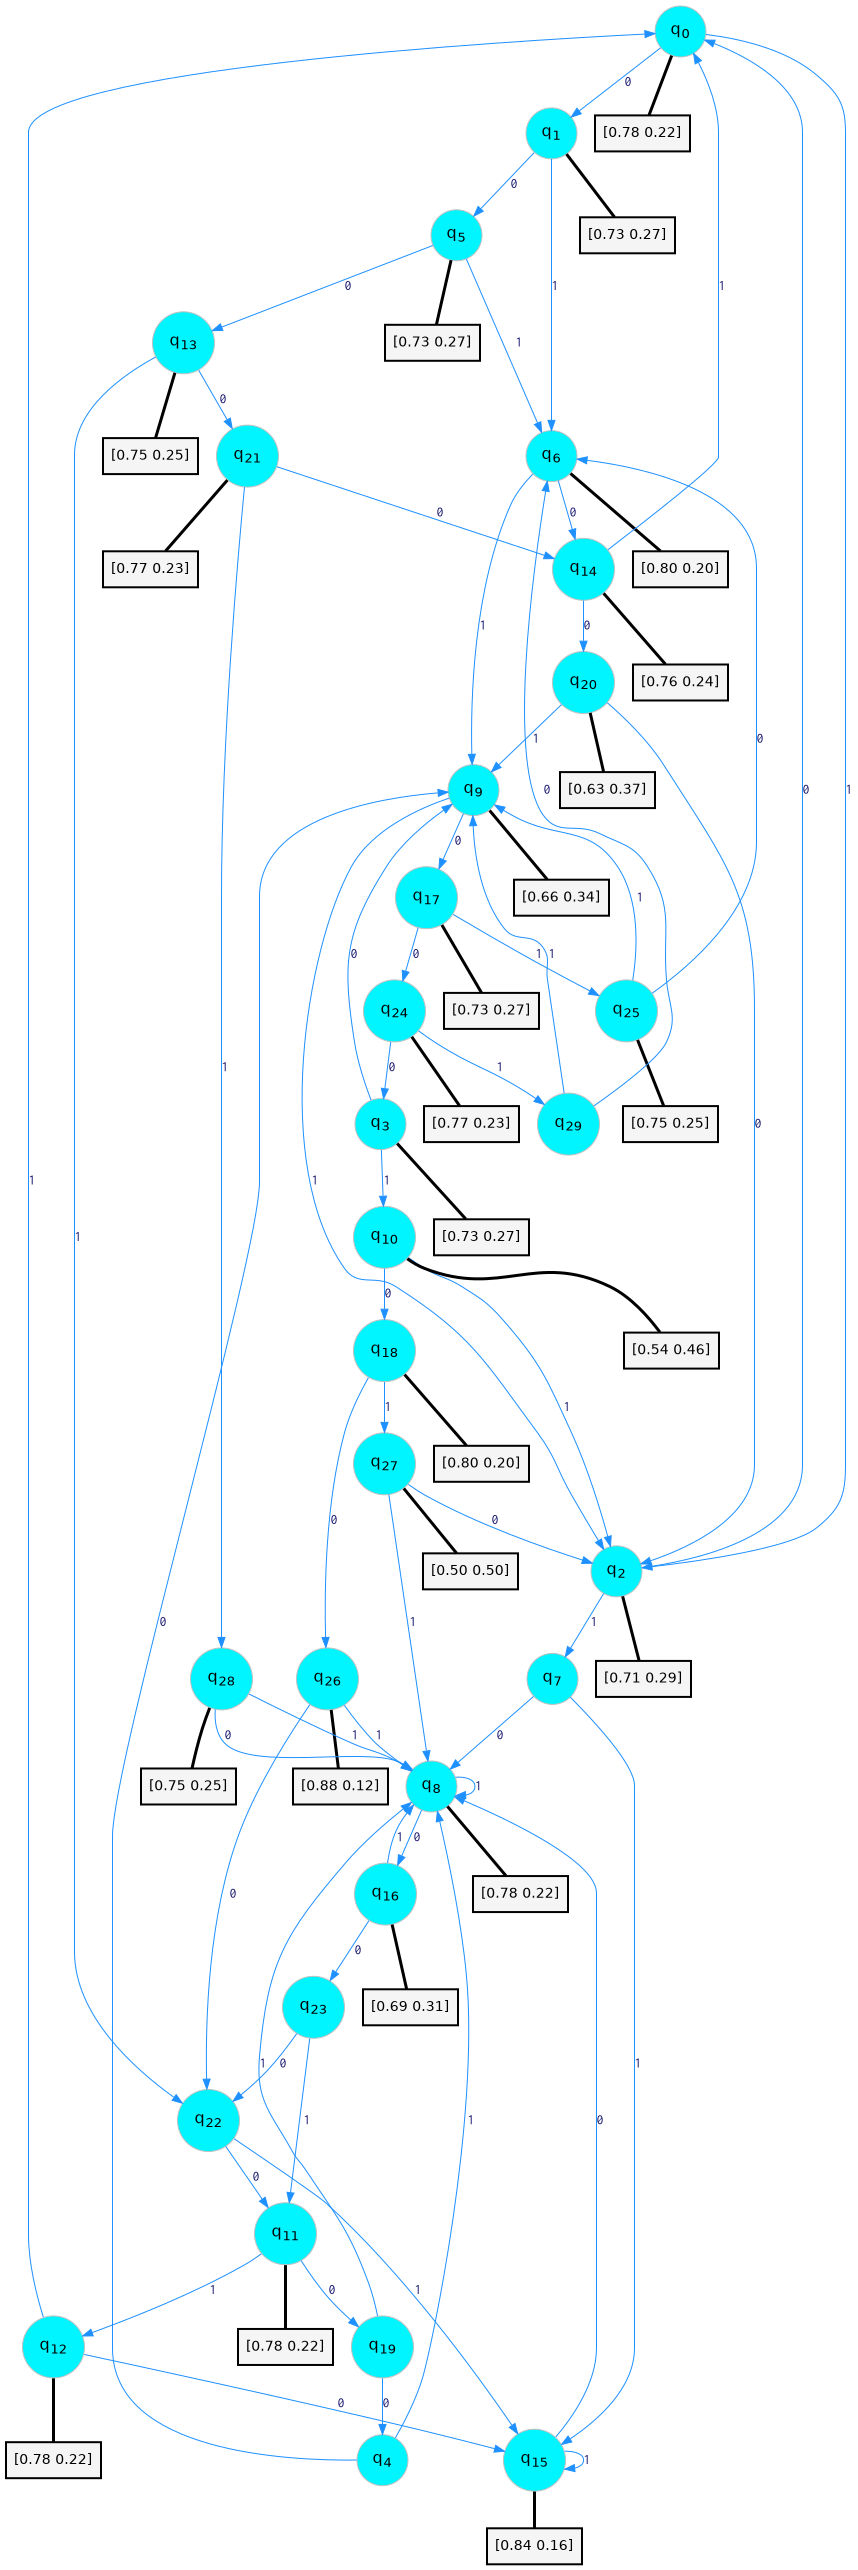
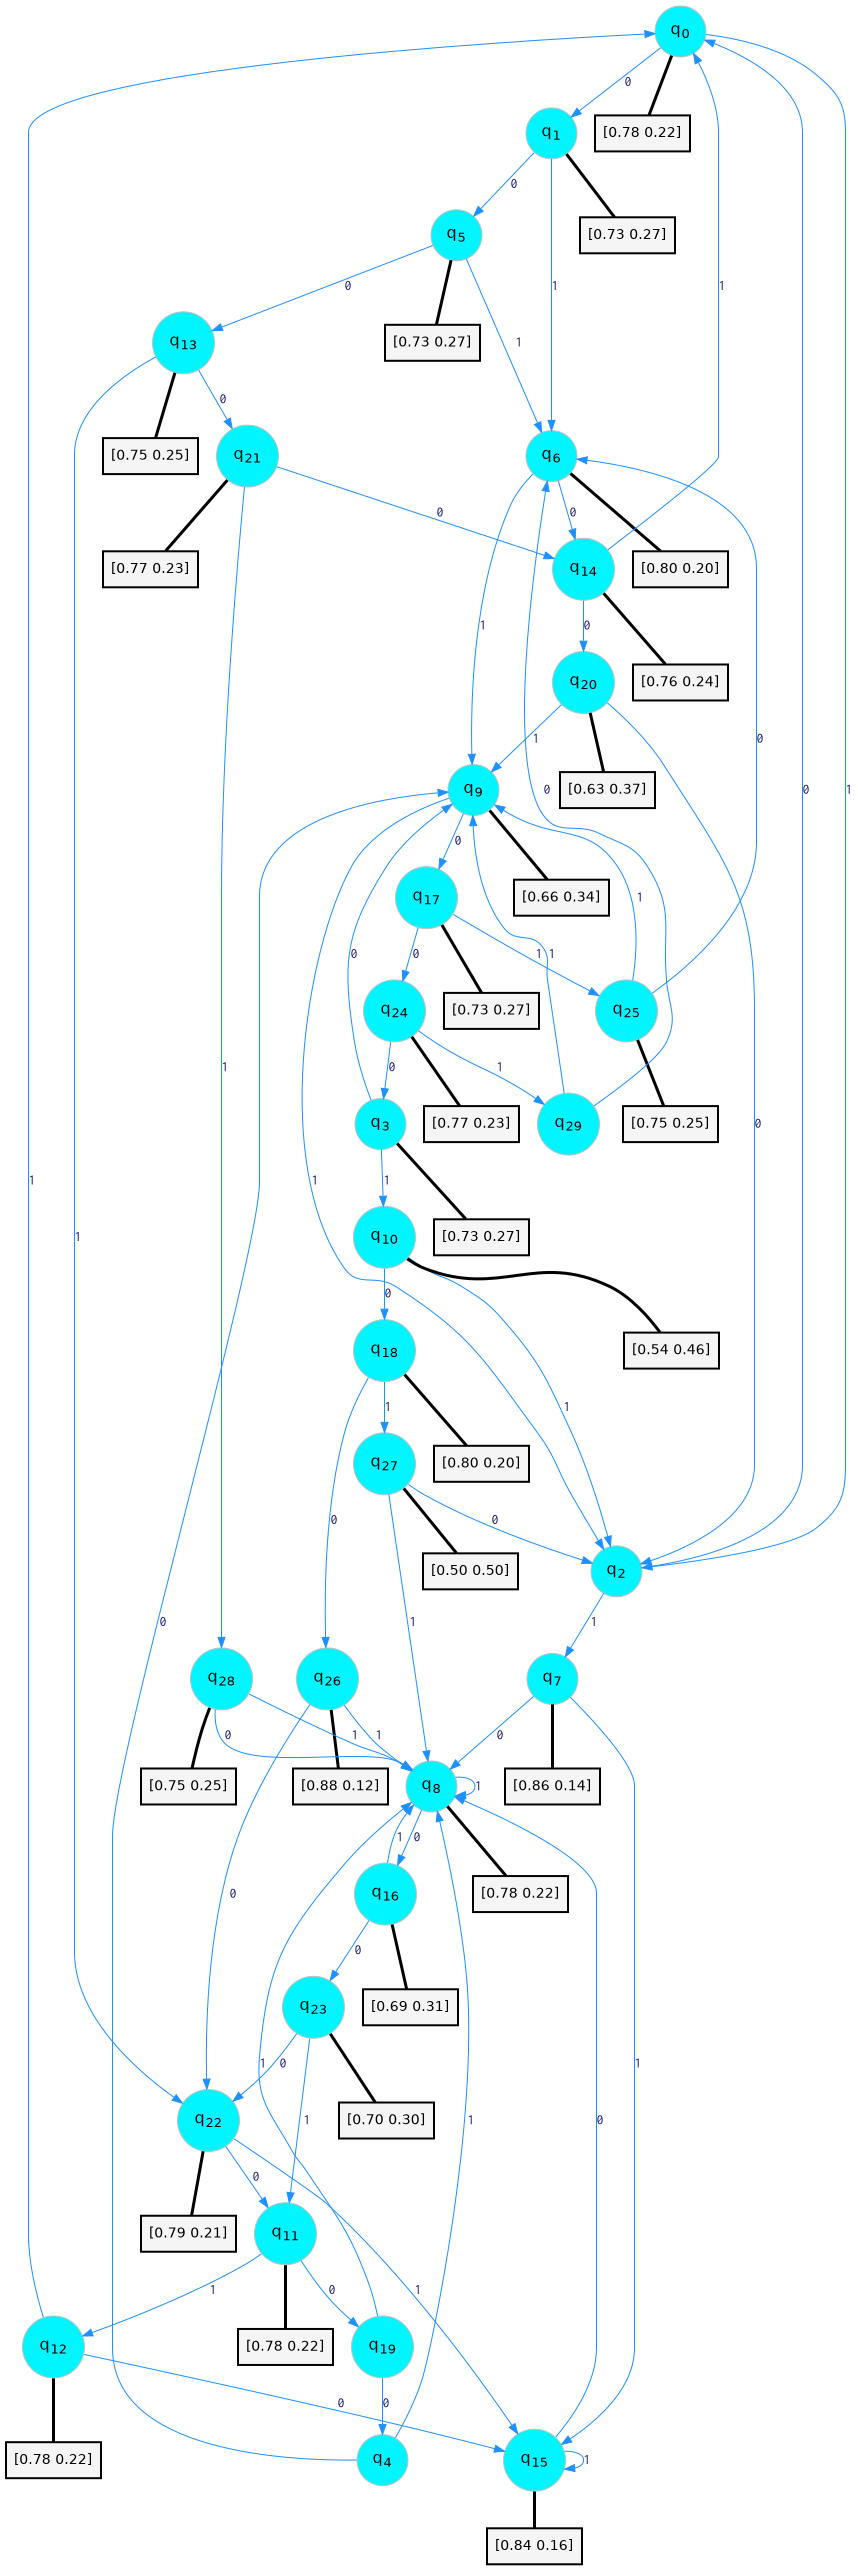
node "[0.71 0.29]": removed
node "[0.86 0.14]": added
node "[0.70 0.30]": added
node "[0.79 0.21]": added
